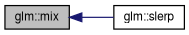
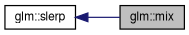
edge "glm::slerp" -> "glm::mix": reversed
